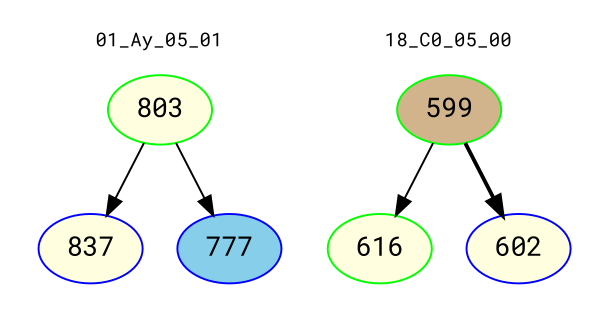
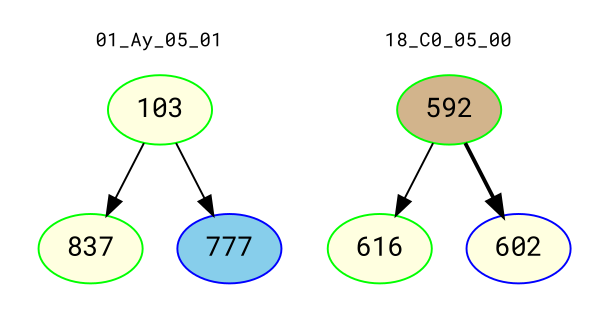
node "803": label "803" -> "103"
node "599": label "599" -> "592"
node "837": color blue -> green
